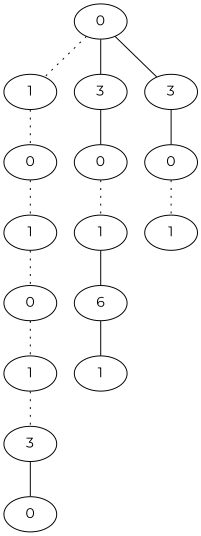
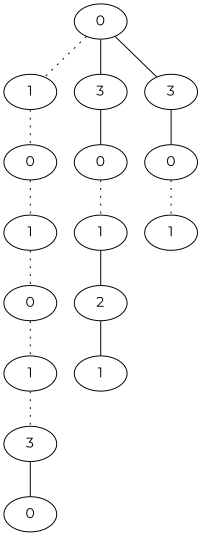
node "6": label "6" -> "2"
